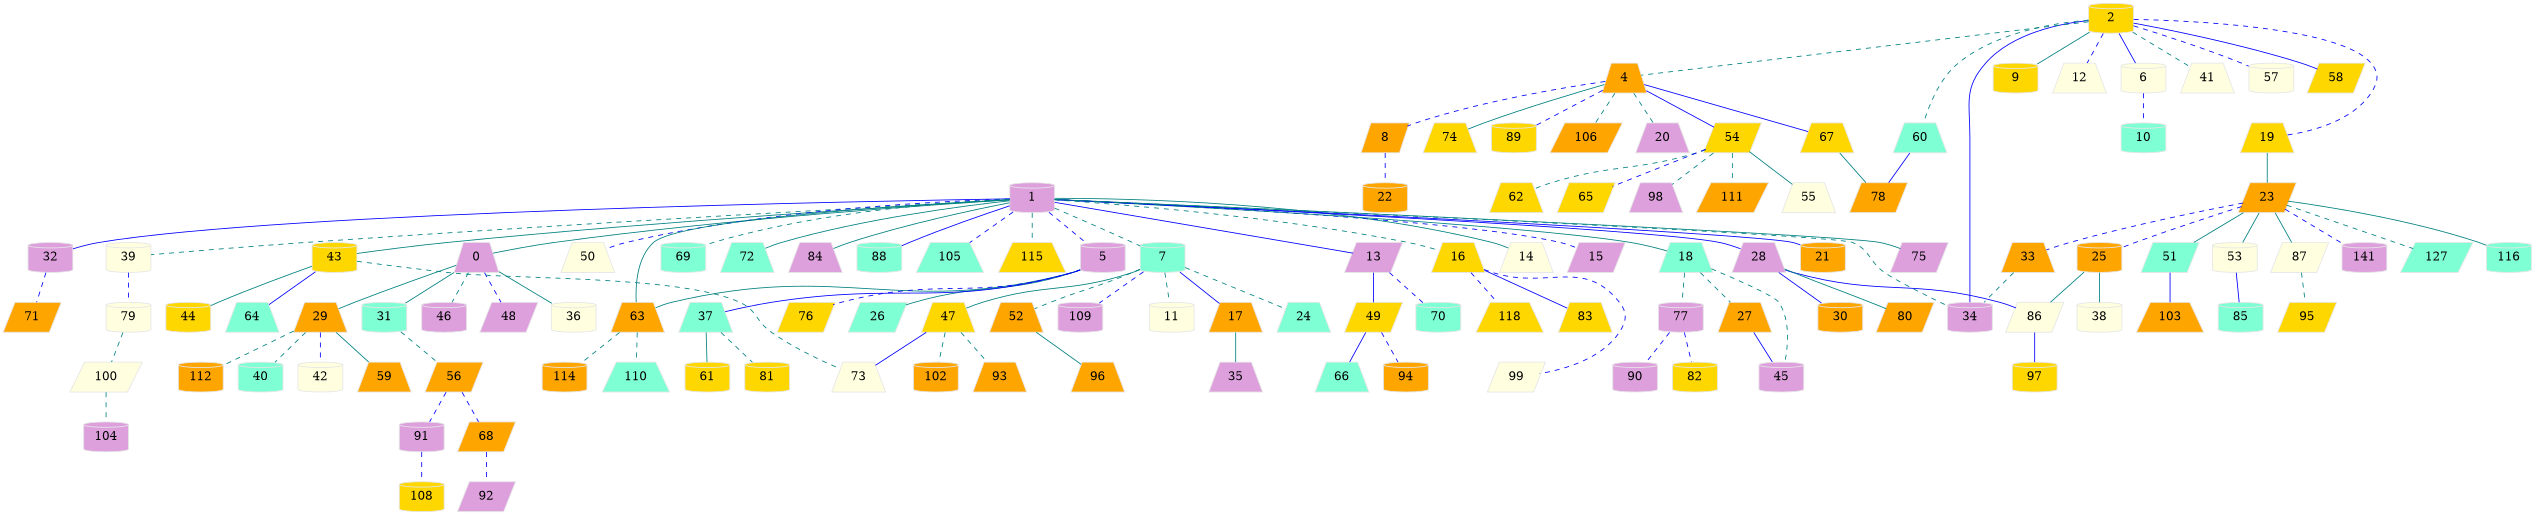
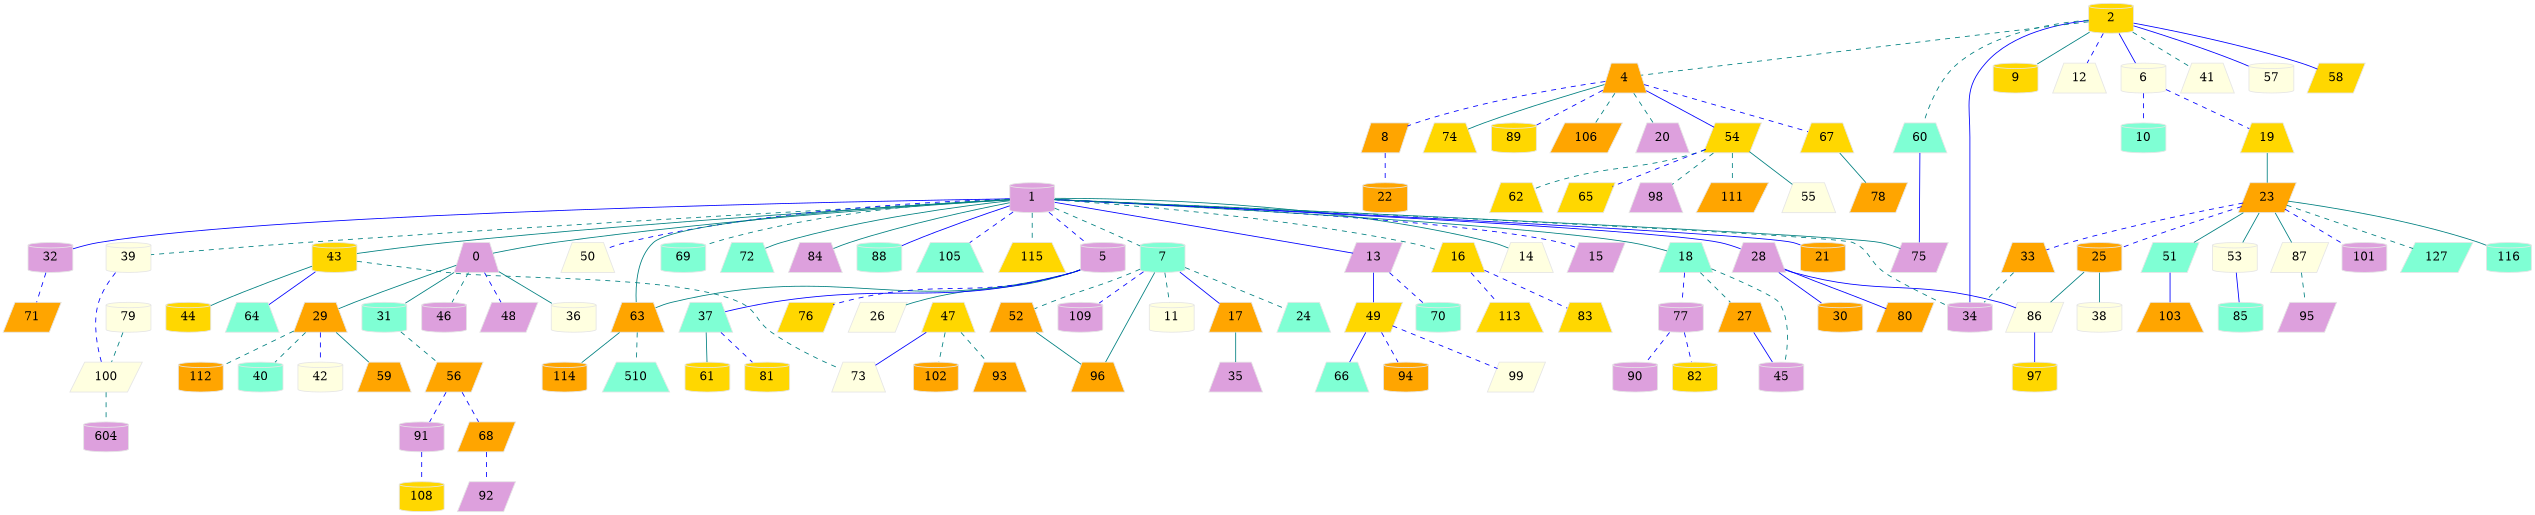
edge "2" -- "19": now "6" -- "19"
edge "2" -- "57": style dashed -> solid
edge "4" -- "67": style solid -> dashed
edge "60" -- "78": now "60" -- "75"
node "141": label "141" -> "101"
edge "39" -- "79": now "39" -- "100"
edge "18" -- "77": color teal -> blue
edge "7" -- "47": now "7" -- "96"
edge "16" -- "83": style solid -> dashed
edge "28" -- "80": color teal -> blue
edge "16" -- "99": now "49" -- "99"
node "26": fillcolor aquamarine -> lightyellow
node "118": label "118" -> "113"
node "95": fillcolor gold -> plum
edge "37" -- "81": color teal -> blue
edge "63" -- "114": style dashed -> solid
node "110": label "110" -> "510"
node "104": label "104" -> "604"
